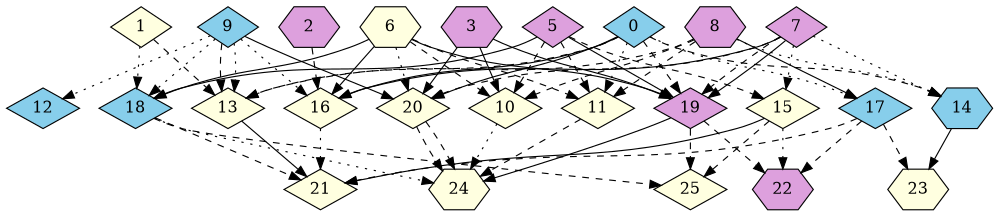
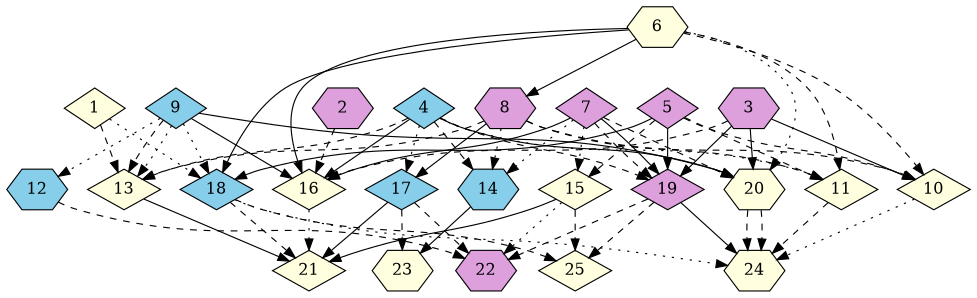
node "0": label "0" -> "4"
edge "9" -> "16": style dotted -> solid
edge "6" -> "19": now "6" -> "8"
node "12": shape diamond -> hexagon
node "20": shape diamond -> hexagon
edge "3" -> "16": added
edge "17" -> "21": style dashed -> solid
edge "12" -> "22": added
